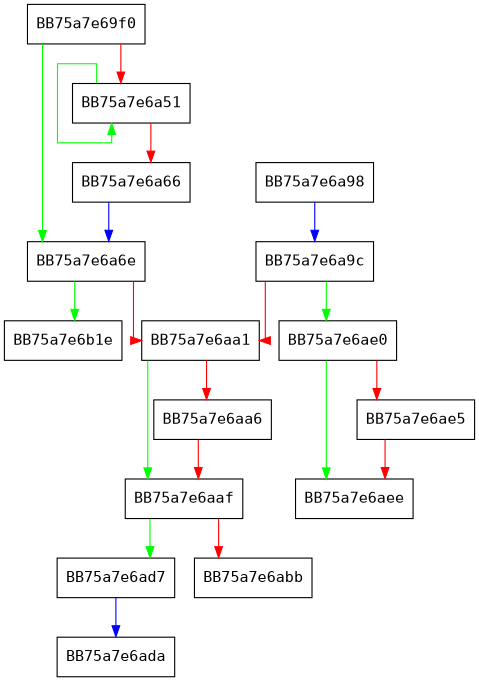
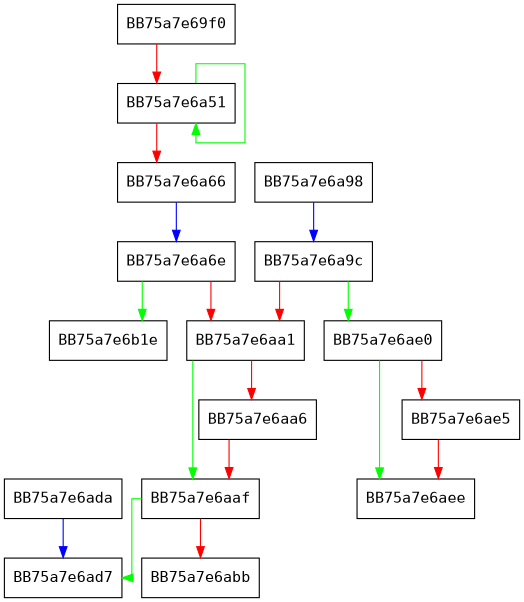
edge "BB75a7e69f0" -> "BB75a7e6a6e": removed
edge "BB75a7e6ad7" -> "BB75a7e6ada": reversed
